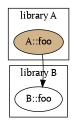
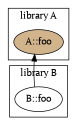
edge "A::foo" -> "B::foo": reversed
